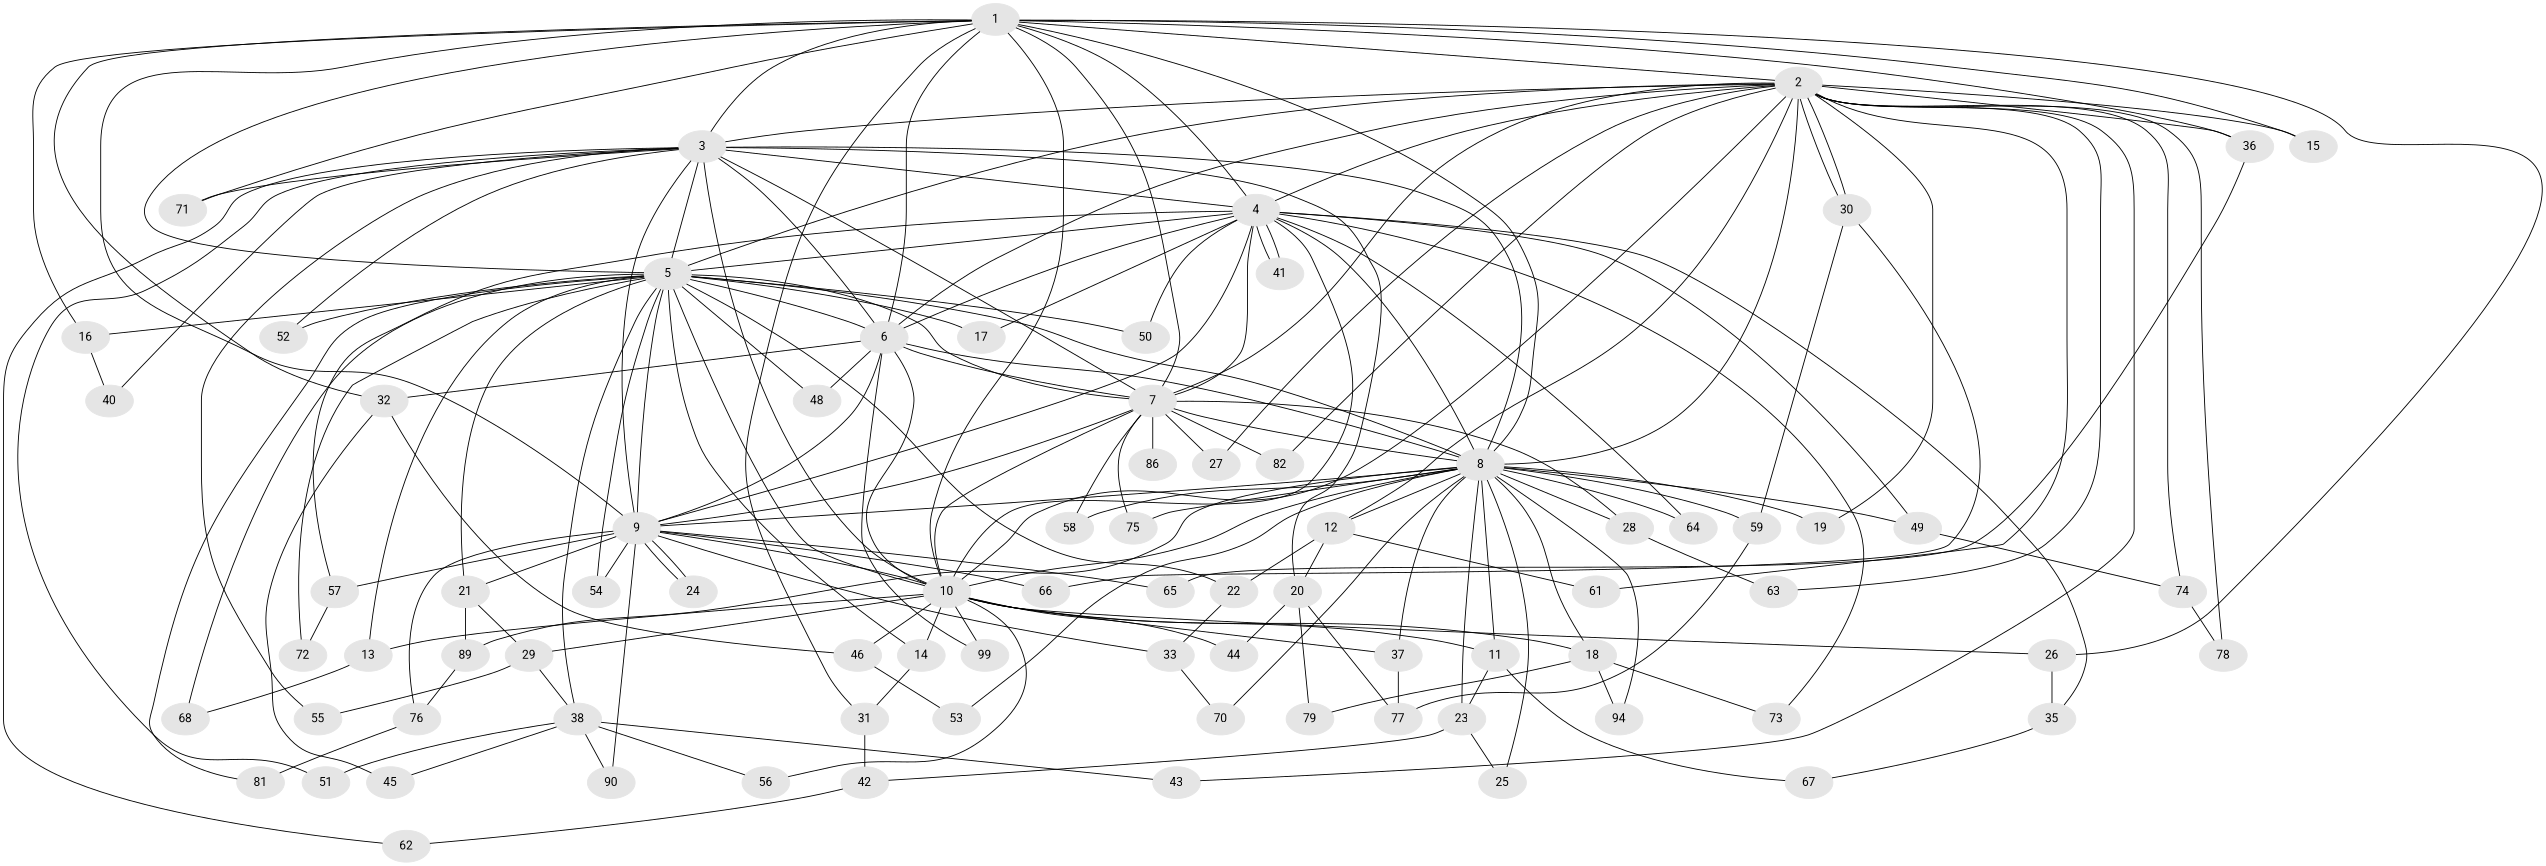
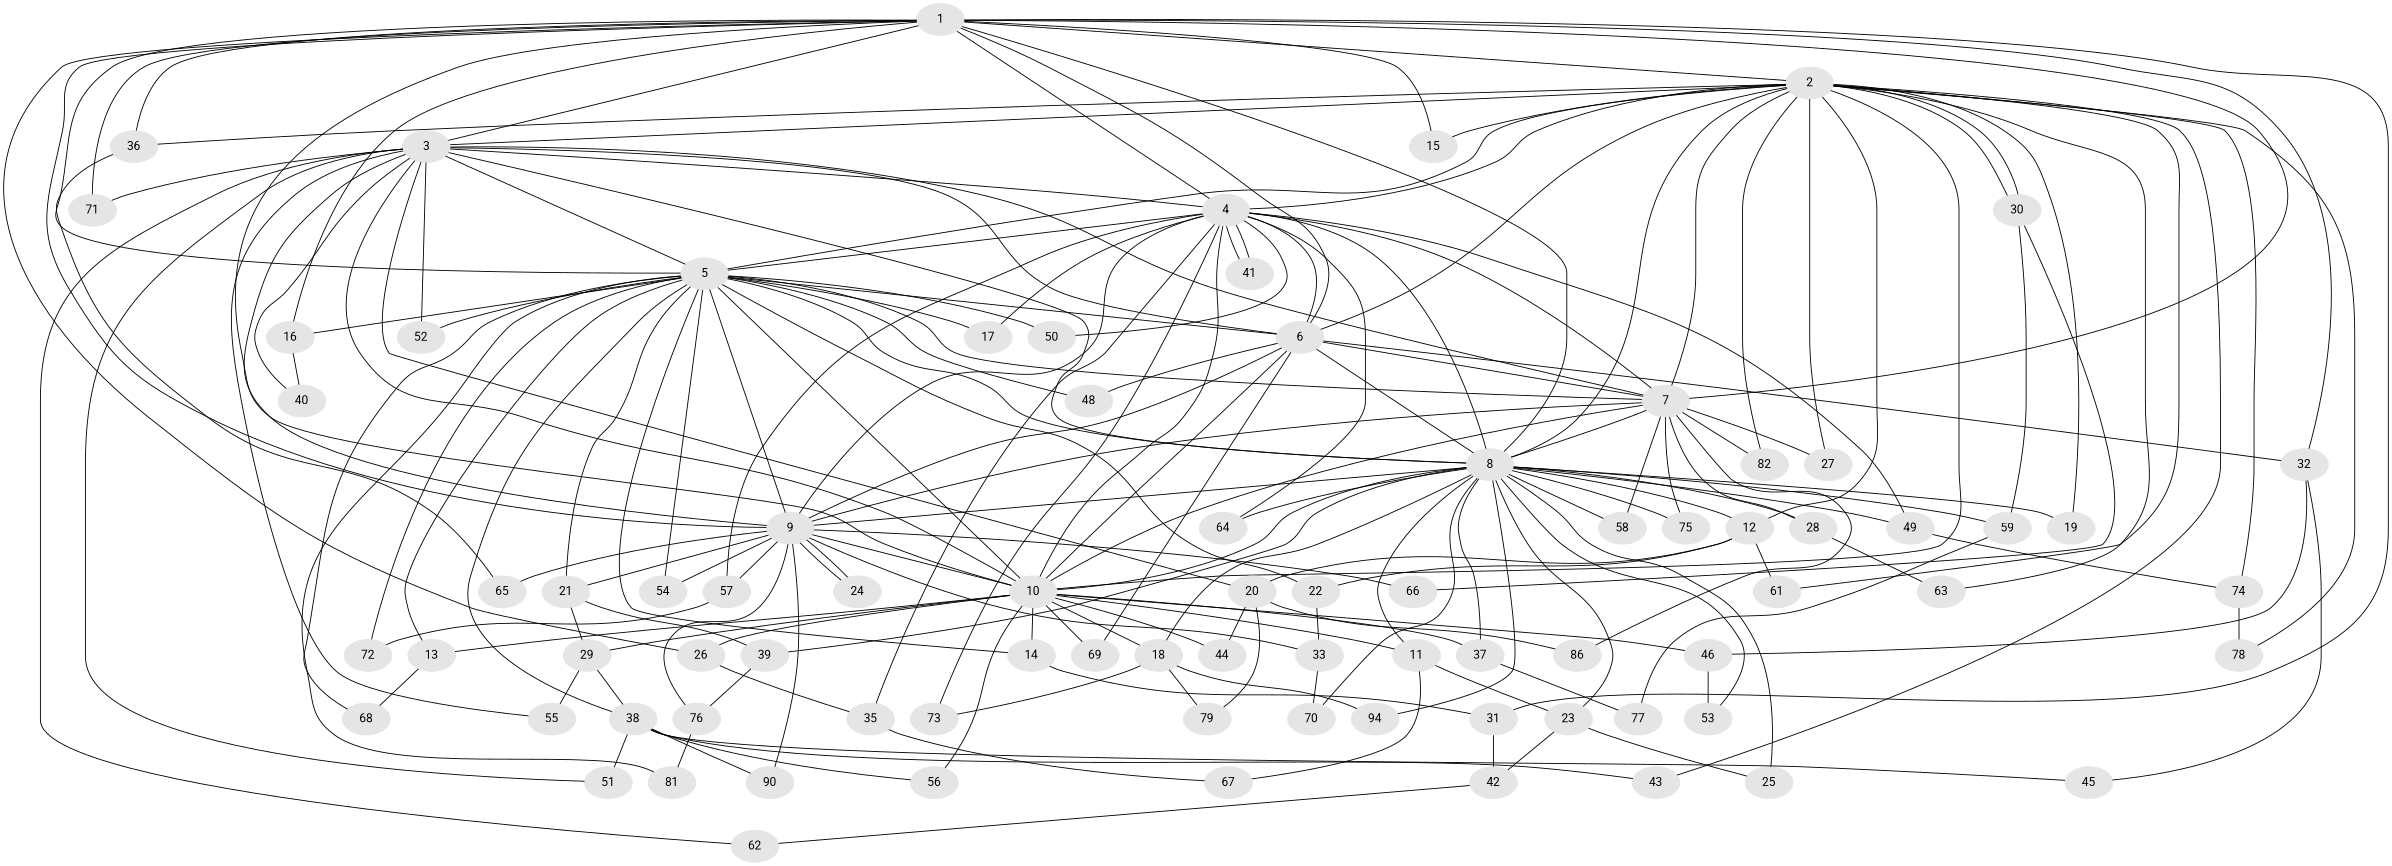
node "89": label "89" -> "39"
node "99": label "99" -> "69"
edge "20" -- "77": now "20" -- "86"
